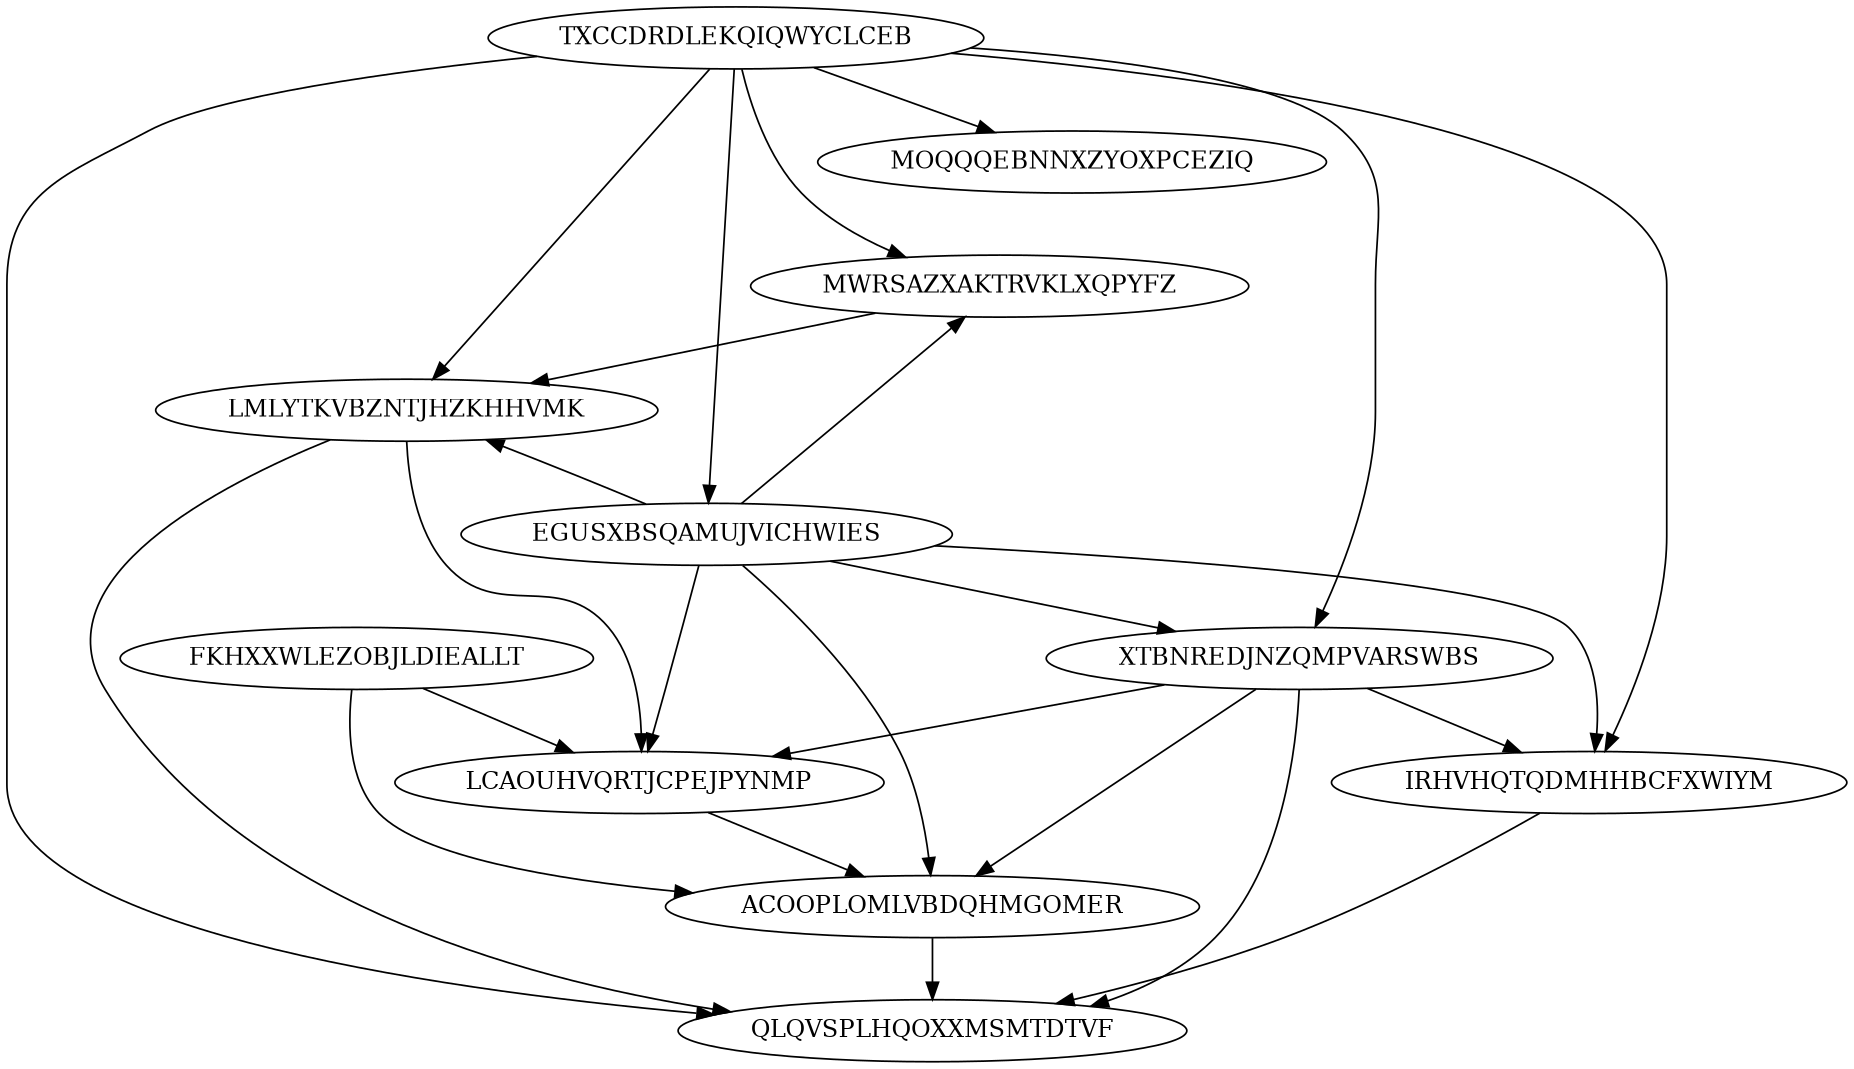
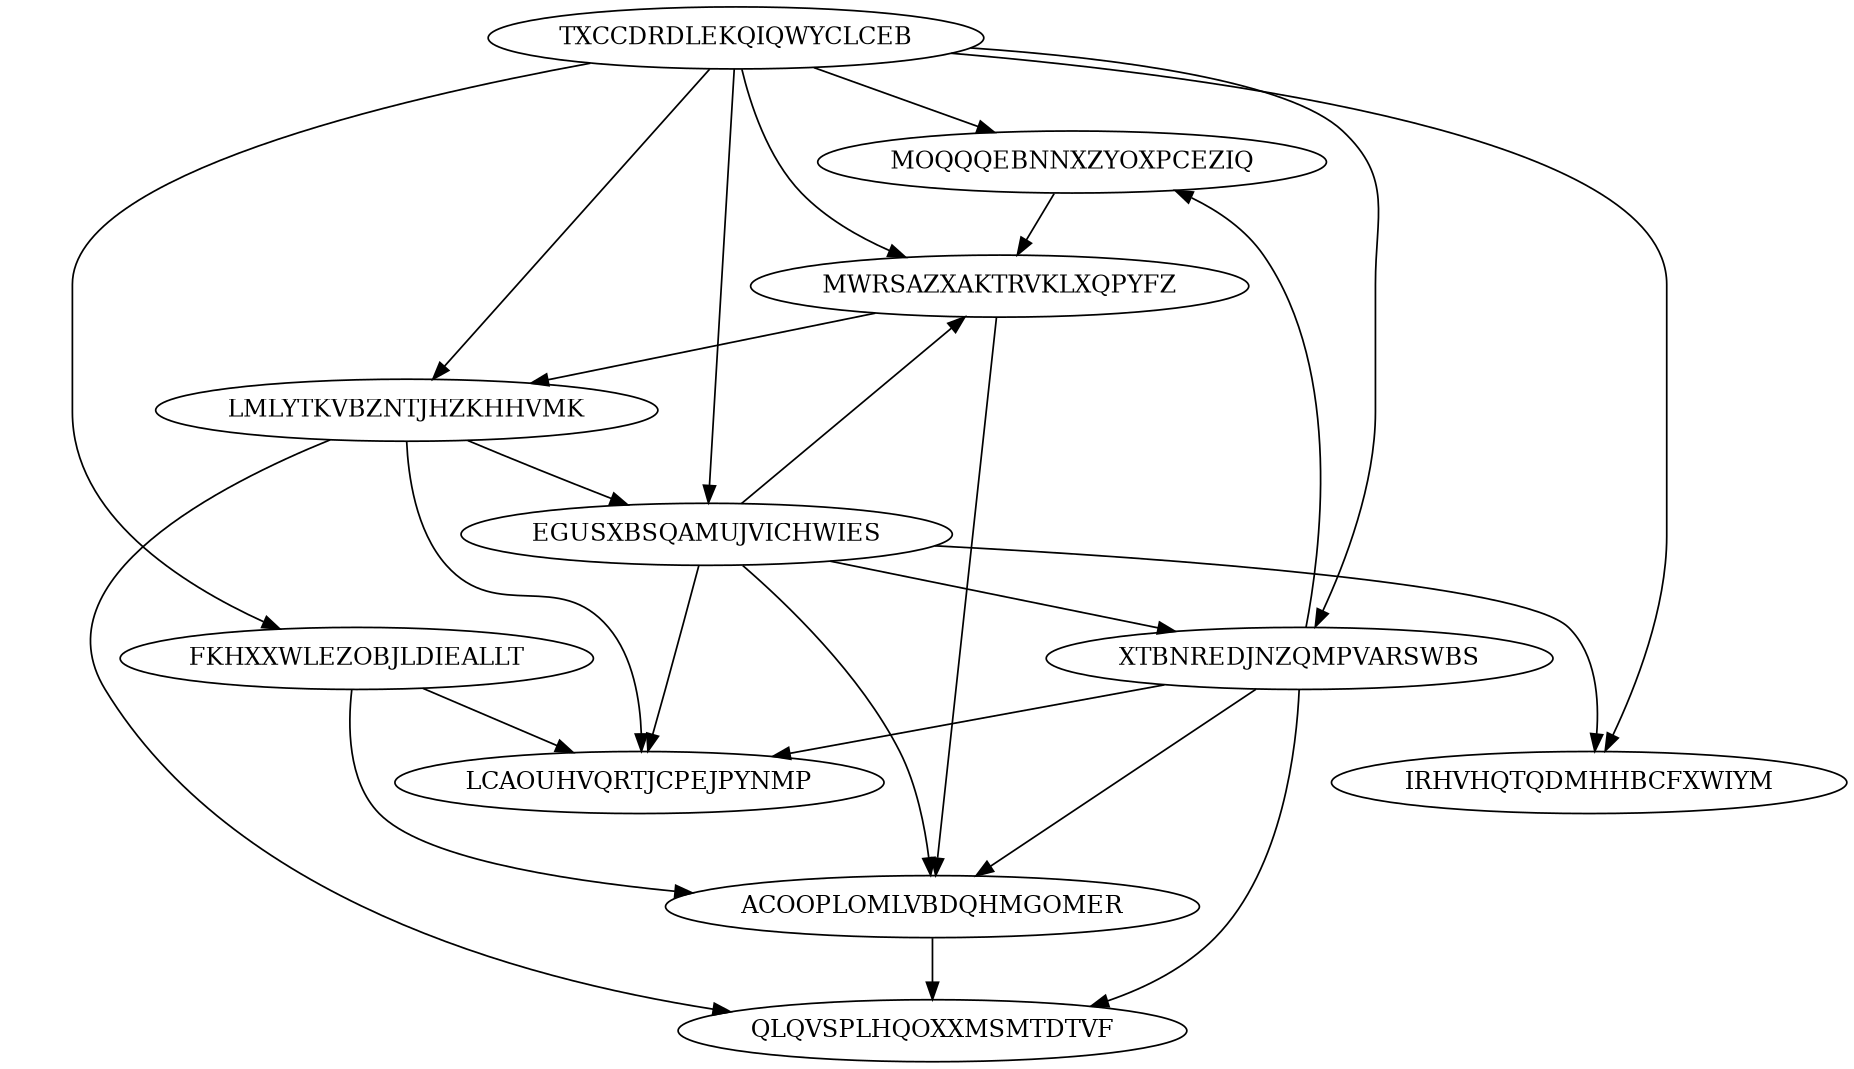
edge "MOQQQEBNNXZYOXPCEZIQ" -> "MWRSAZXAKTRVKLXQPYFZ": added
edge "EGUSXBSQAMUJVICHWIES" -> "LMLYTKVBZNTJHZKHHVMK": reversed
edge "TXCCDRDLEKQIQWYCLCEB" -> "QLQVSPLHQOXXMSMTDTVF": now "TXCCDRDLEKQIQWYCLCEB" -> "FKHXXWLEZOBJLDIEALLT"
edge "XTBNREDJNZQMPVARSWBS" -> "IRHVHQTQDMHHBCFXWIYM": now "XTBNREDJNZQMPVARSWBS" -> "MOQQQEBNNXZYOXPCEZIQ"
edge "LCAOUHVQRTJCPEJPYNMP" -> "ACOOPLOMLVBDQHMGOMER": now "MWRSAZXAKTRVKLXQPYFZ" -> "ACOOPLOMLVBDQHMGOMER"
edge "IRHVHQTQDMHHBCFXWIYM" -> "QLQVSPLHQOXXMSMTDTVF": removed
